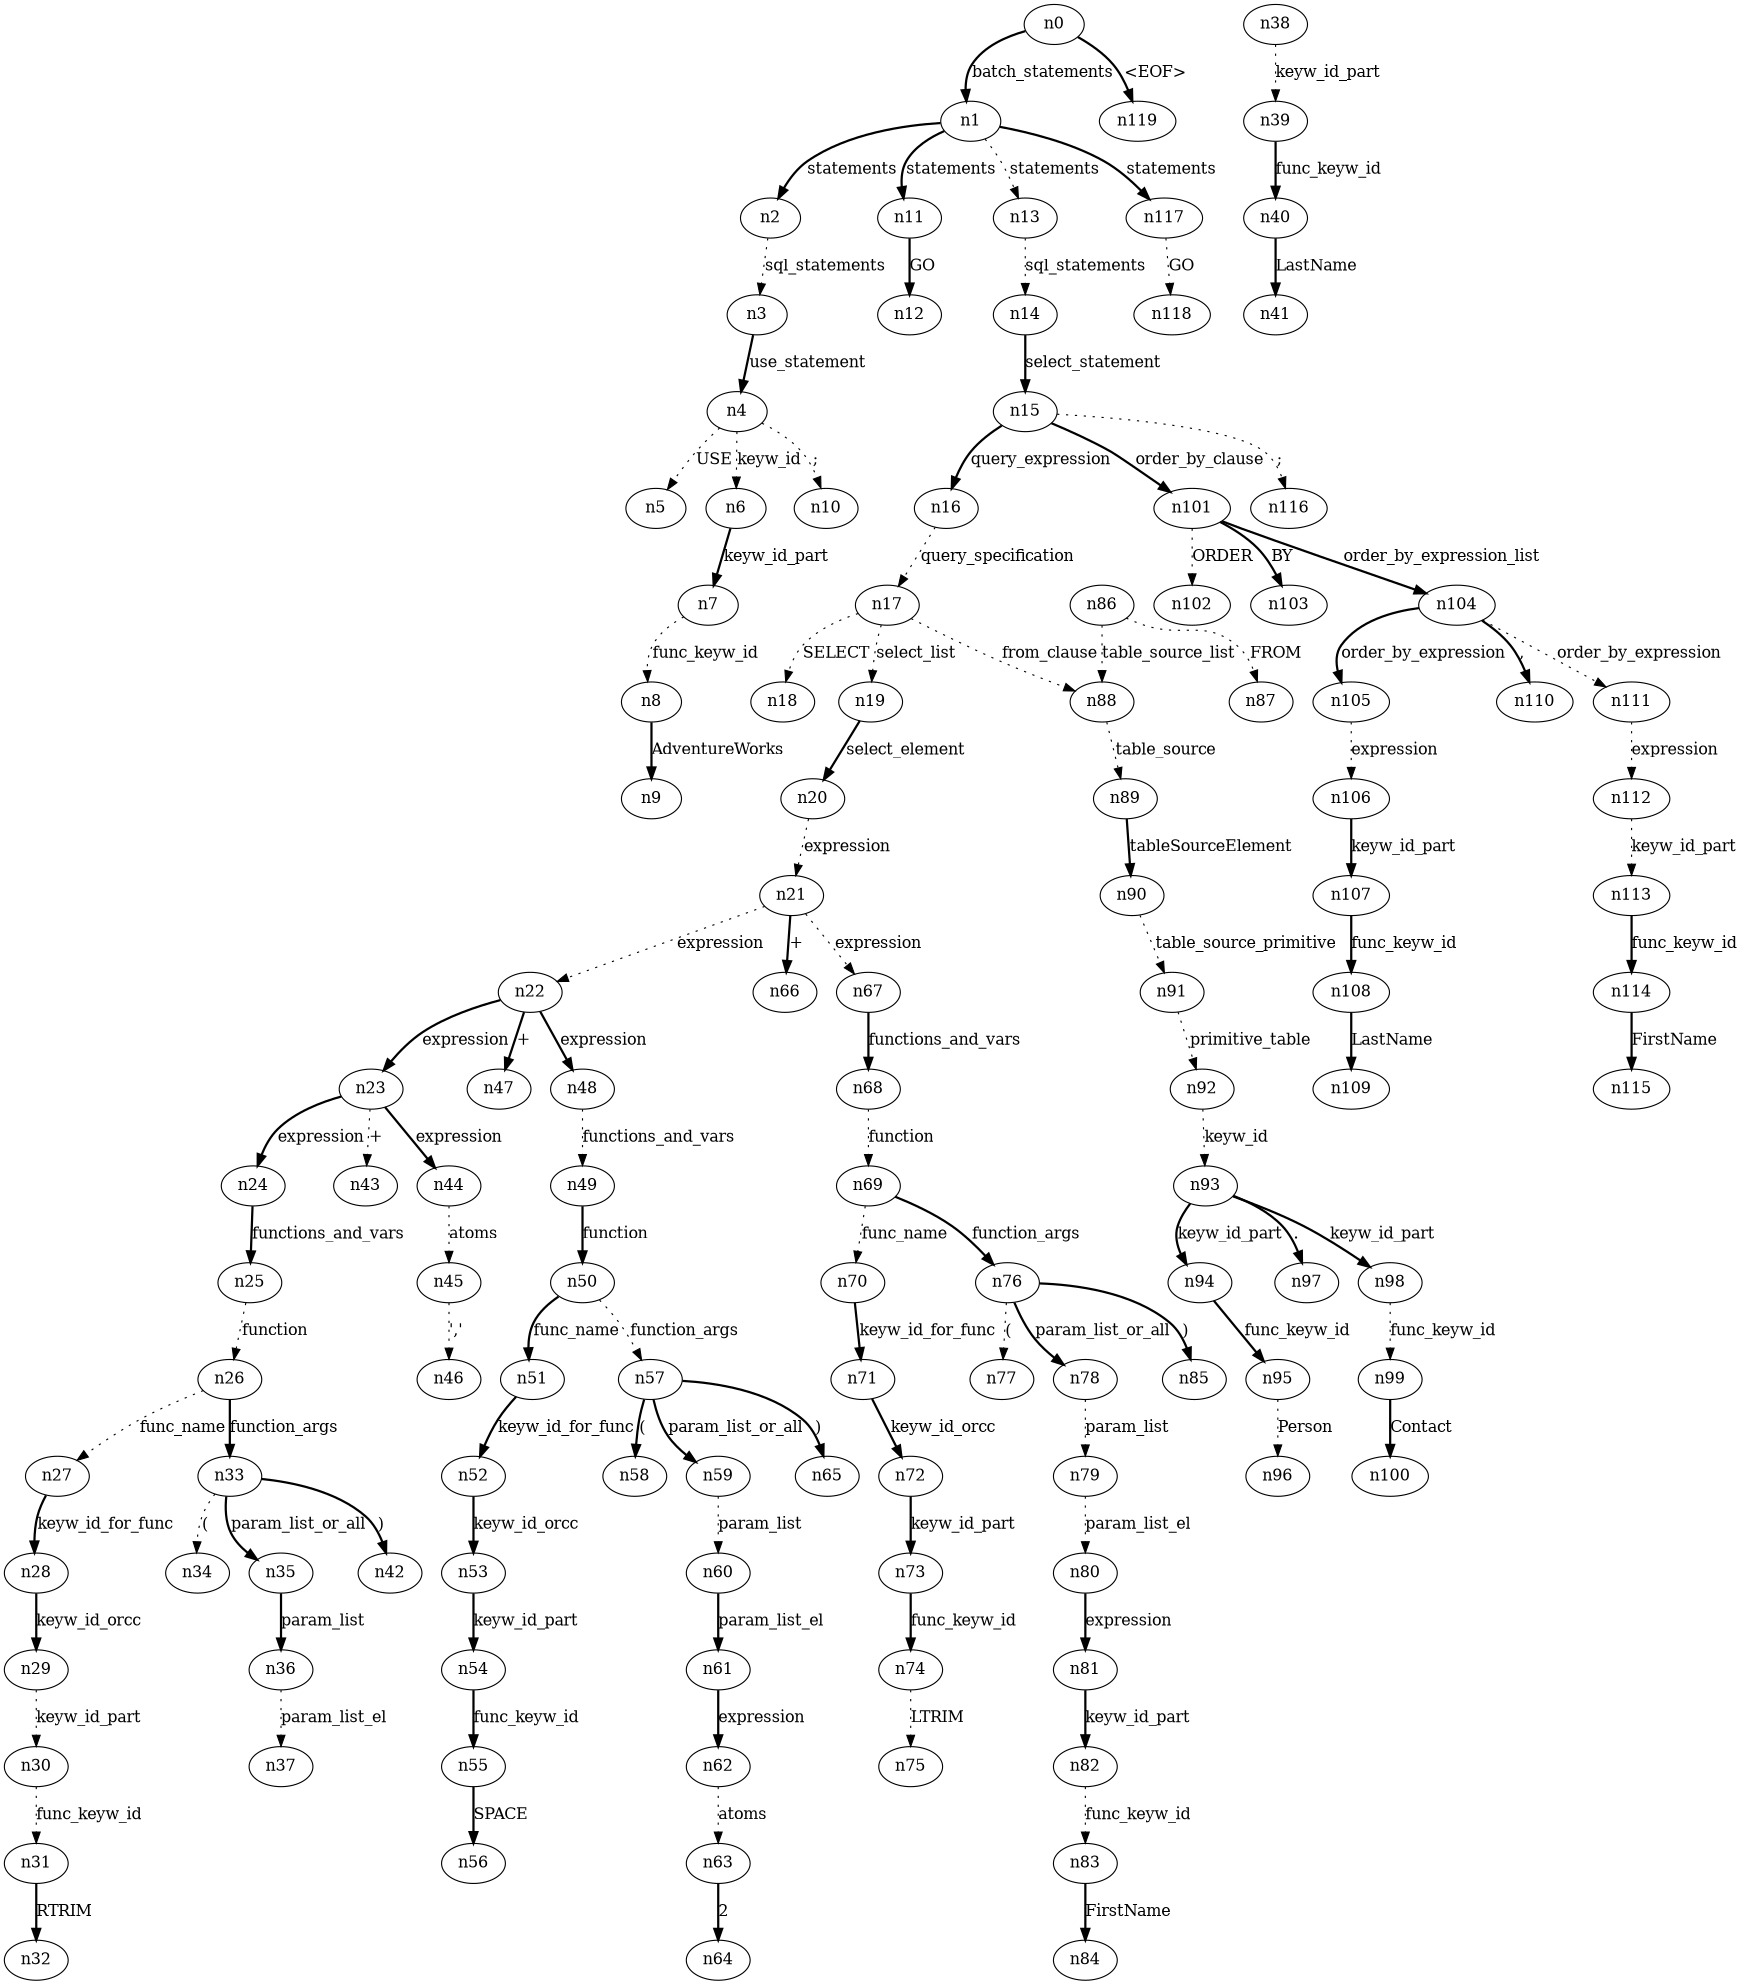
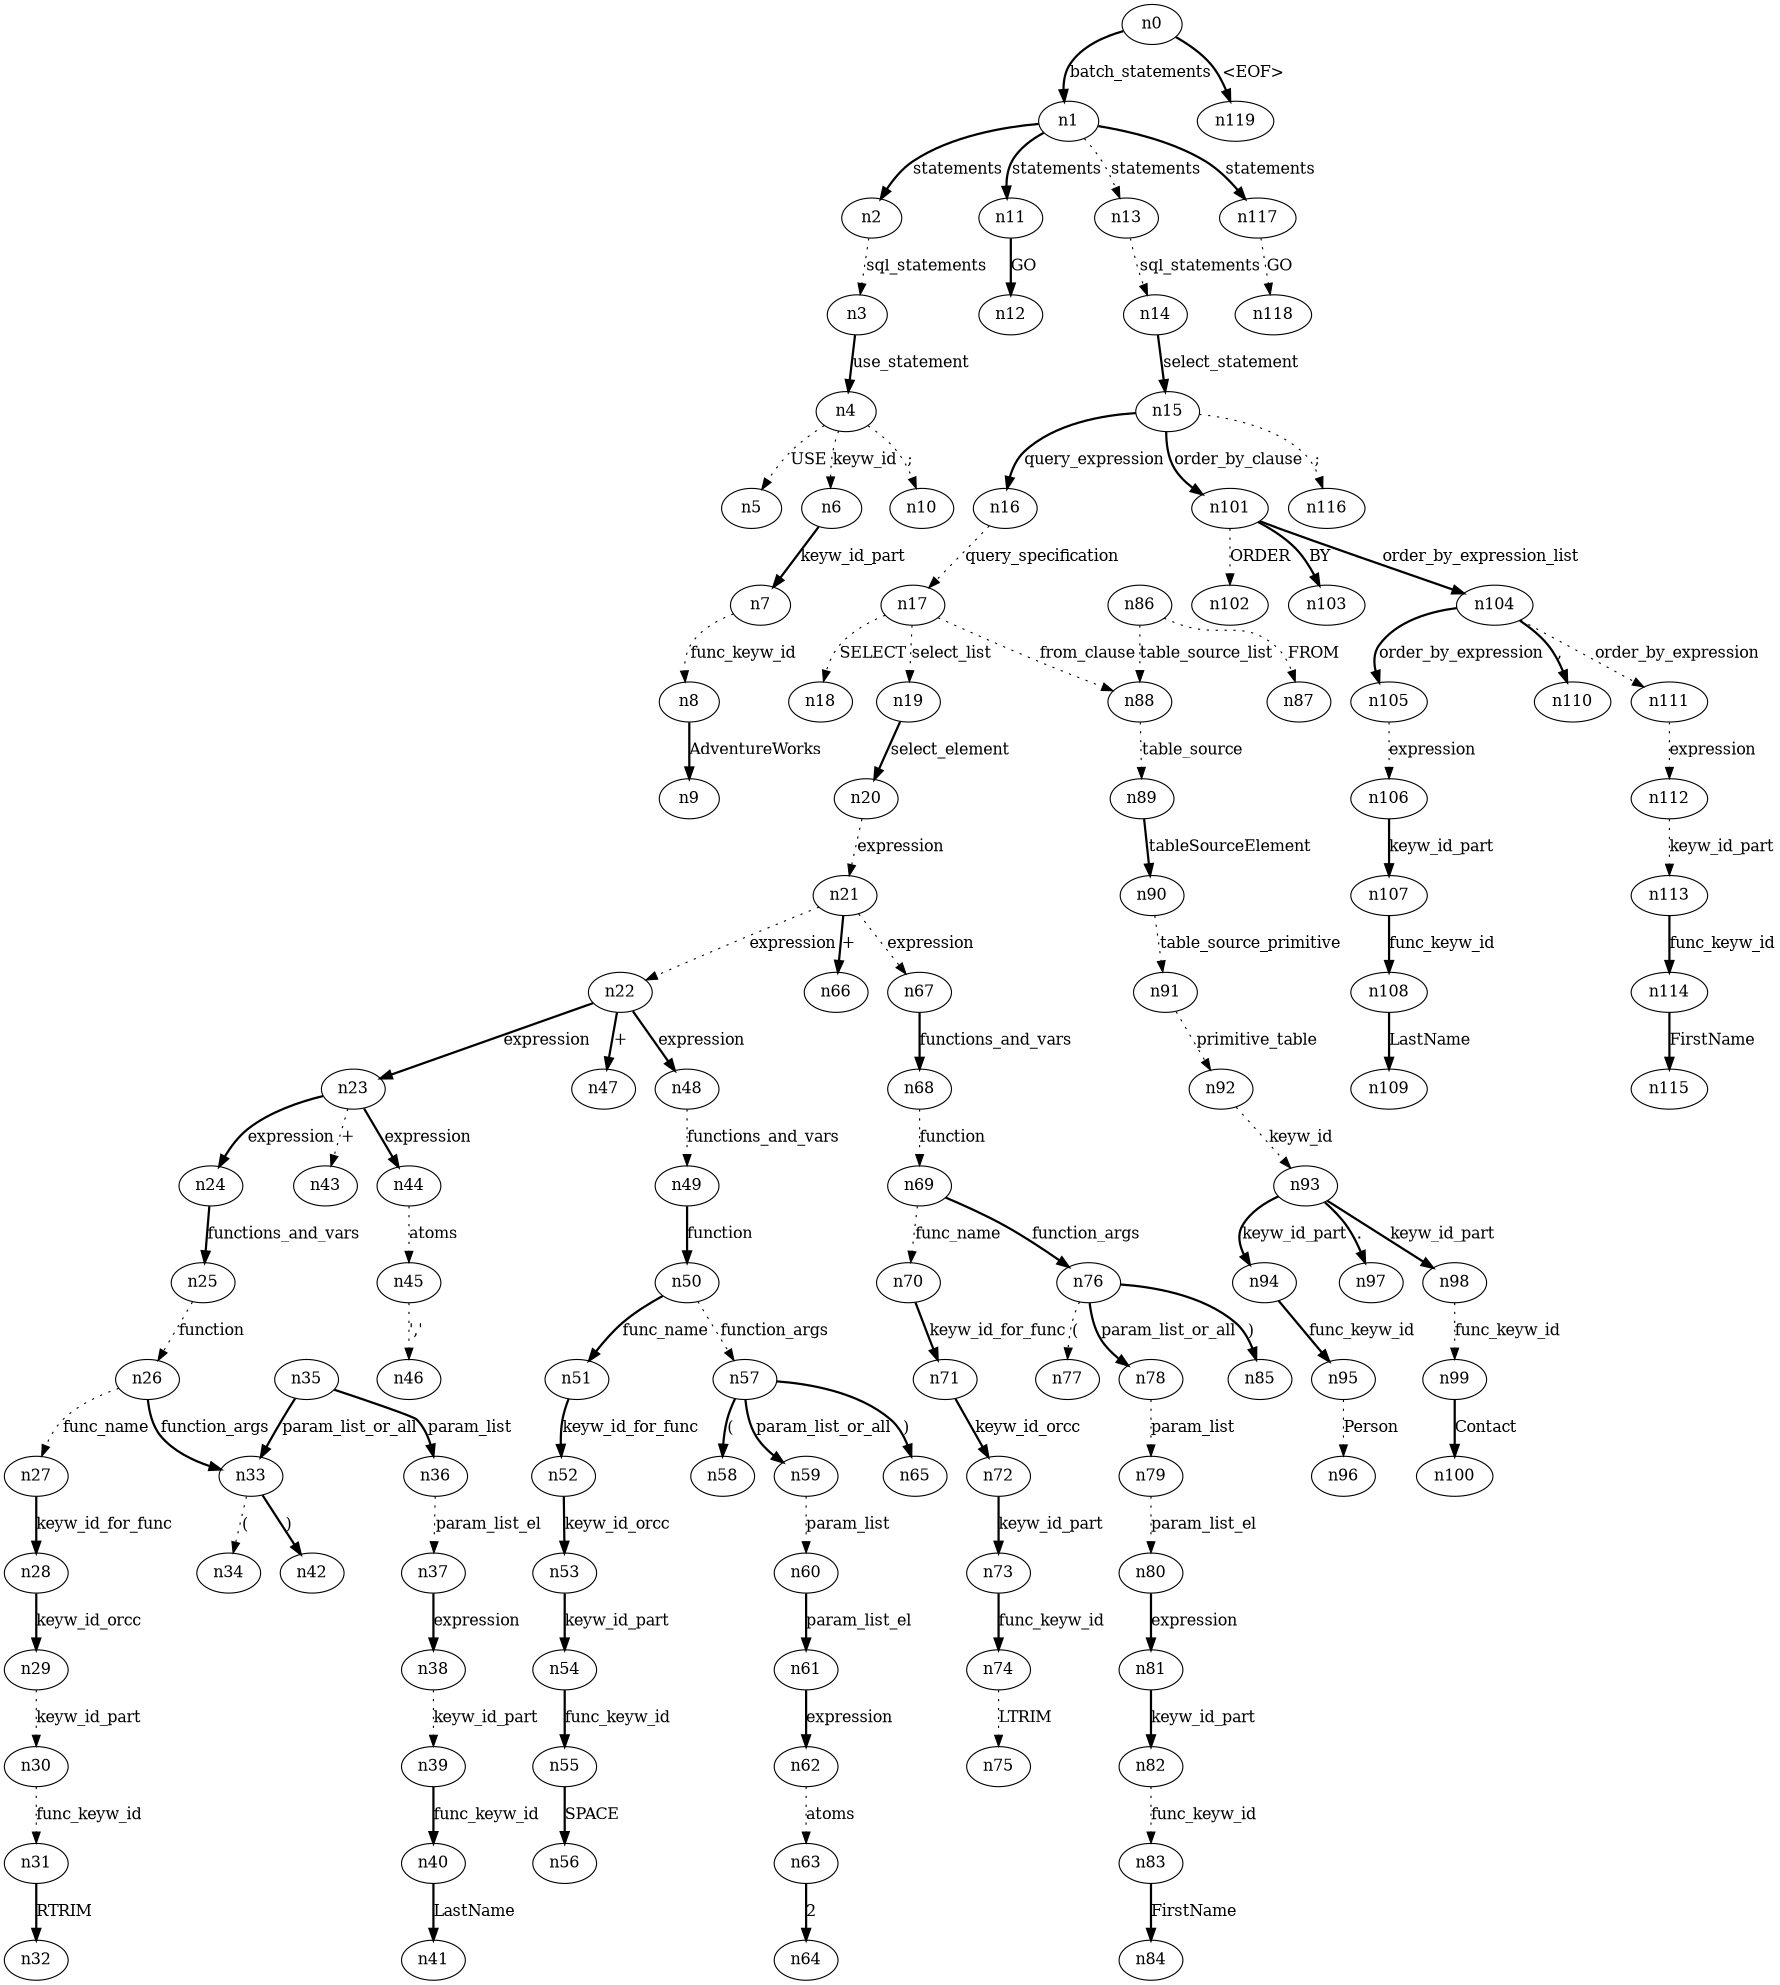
edge "n33" -> "n35": reversed
edge "n37" -> "n38": added, label "expression"
